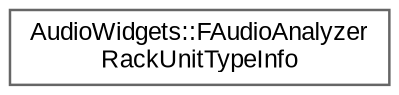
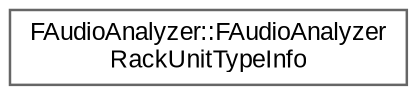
node "AudioWidgets::FAudioAnalyzer RackUnitTypeInfo": label "AudioWidgets::FAudioAnalyzer RackUnitTypeInfo" -> "FAudioAnalyzer::FAudioAnalyzer RackUnitTypeInfo"
